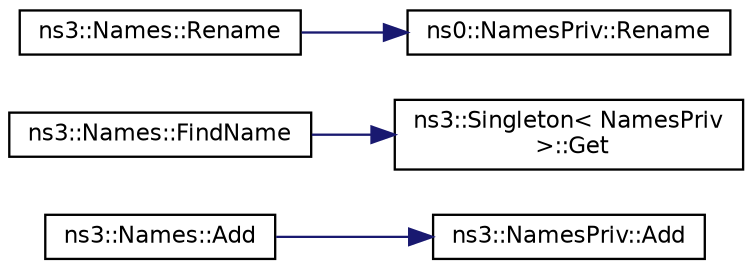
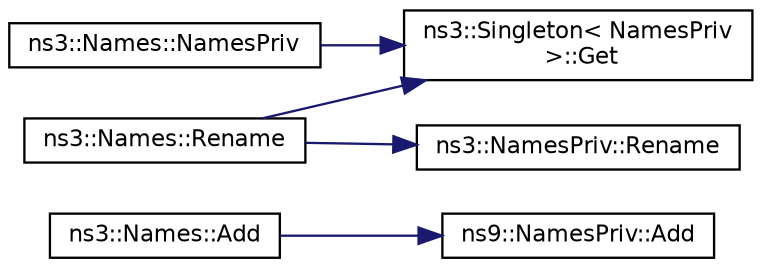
node "ns0::NamesPriv::Rename": label "ns0::NamesPriv::Rename" -> "ns3::NamesPriv::Rename"
edge "ns3::Names::Rename" -> "ns3::Singleton< NamesPriv >::Get": added
node "ns3::Names::FindName": label "ns3::Names::FindName" -> "ns3::Names::NamesPriv"
node "ns3::NamesPriv::Add": label "ns3::NamesPriv::Add" -> "ns9::NamesPriv::Add"
